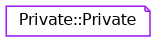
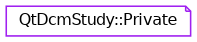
node "Private::Private": label "Private::Private" -> "QtDcmStudy::Private"
